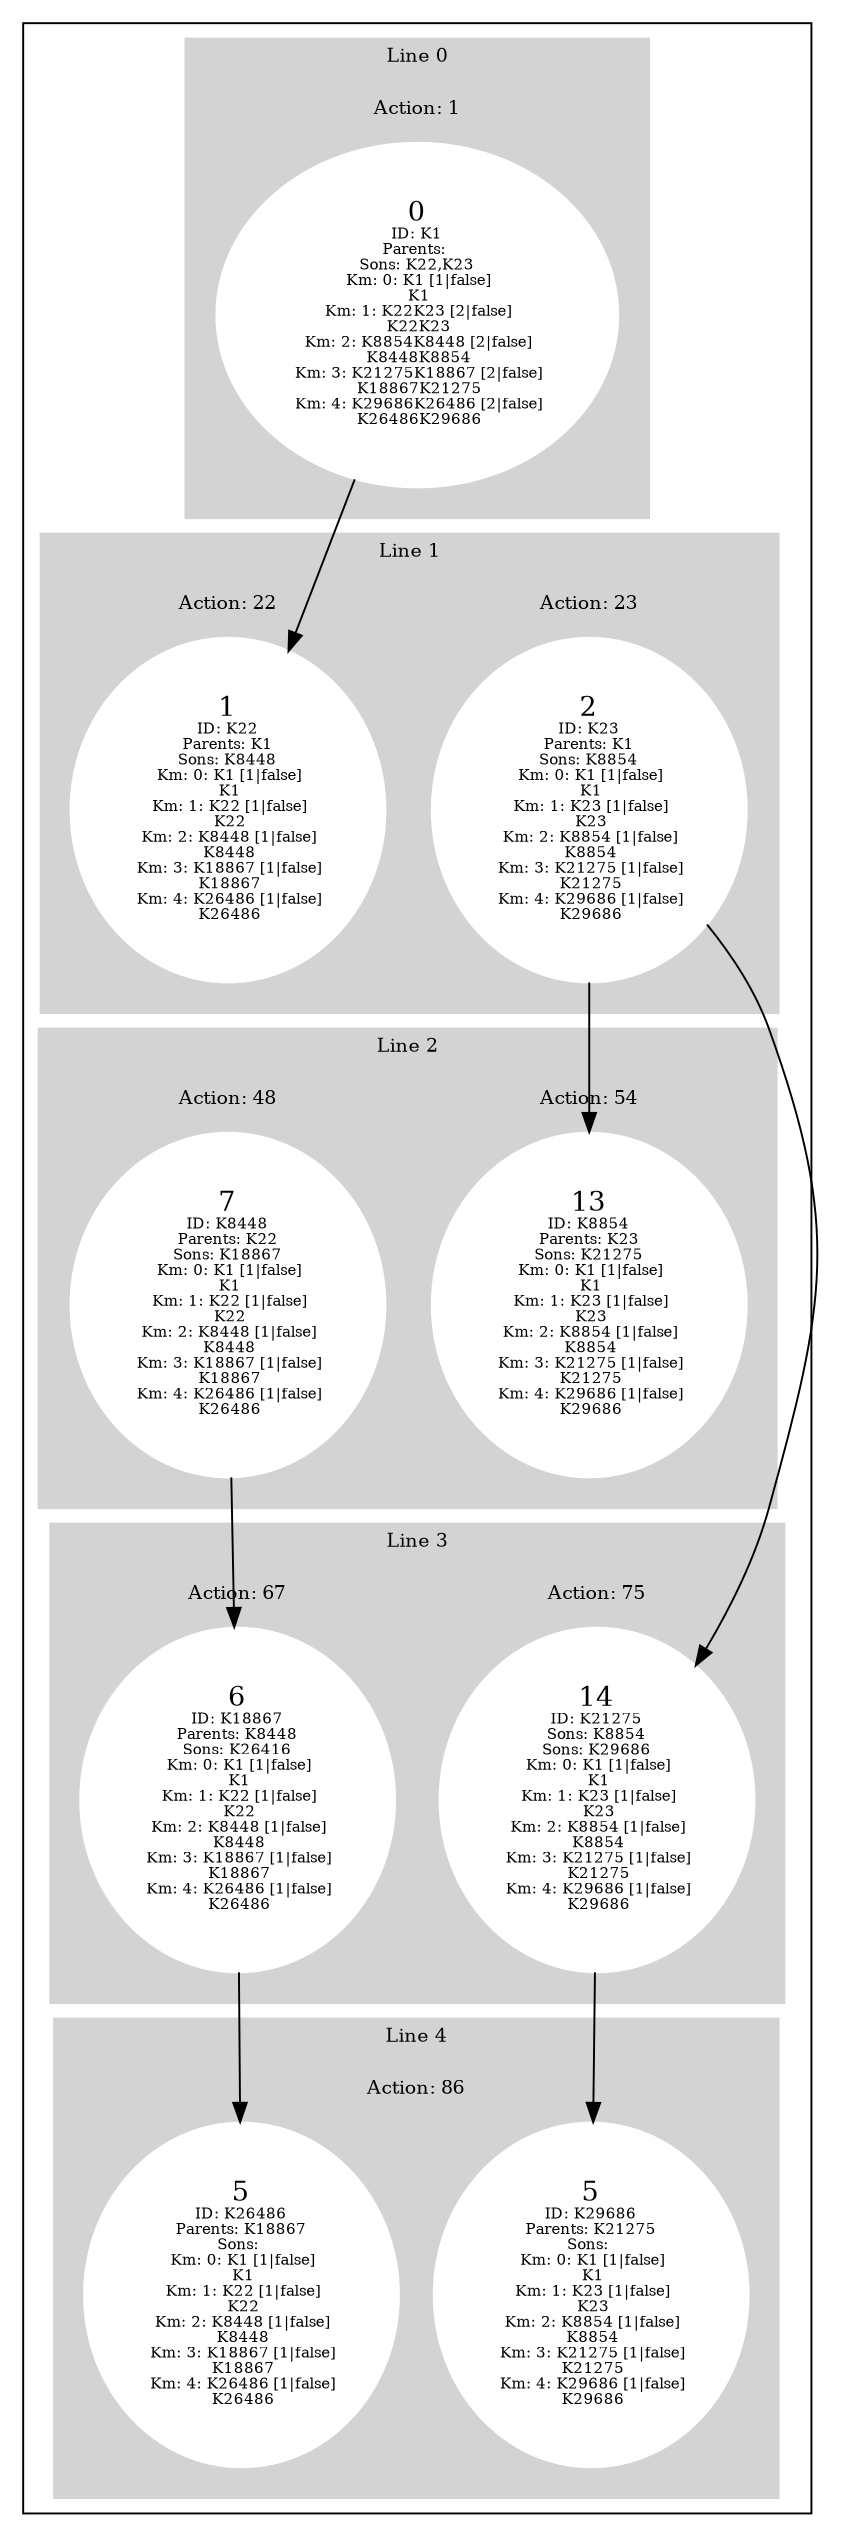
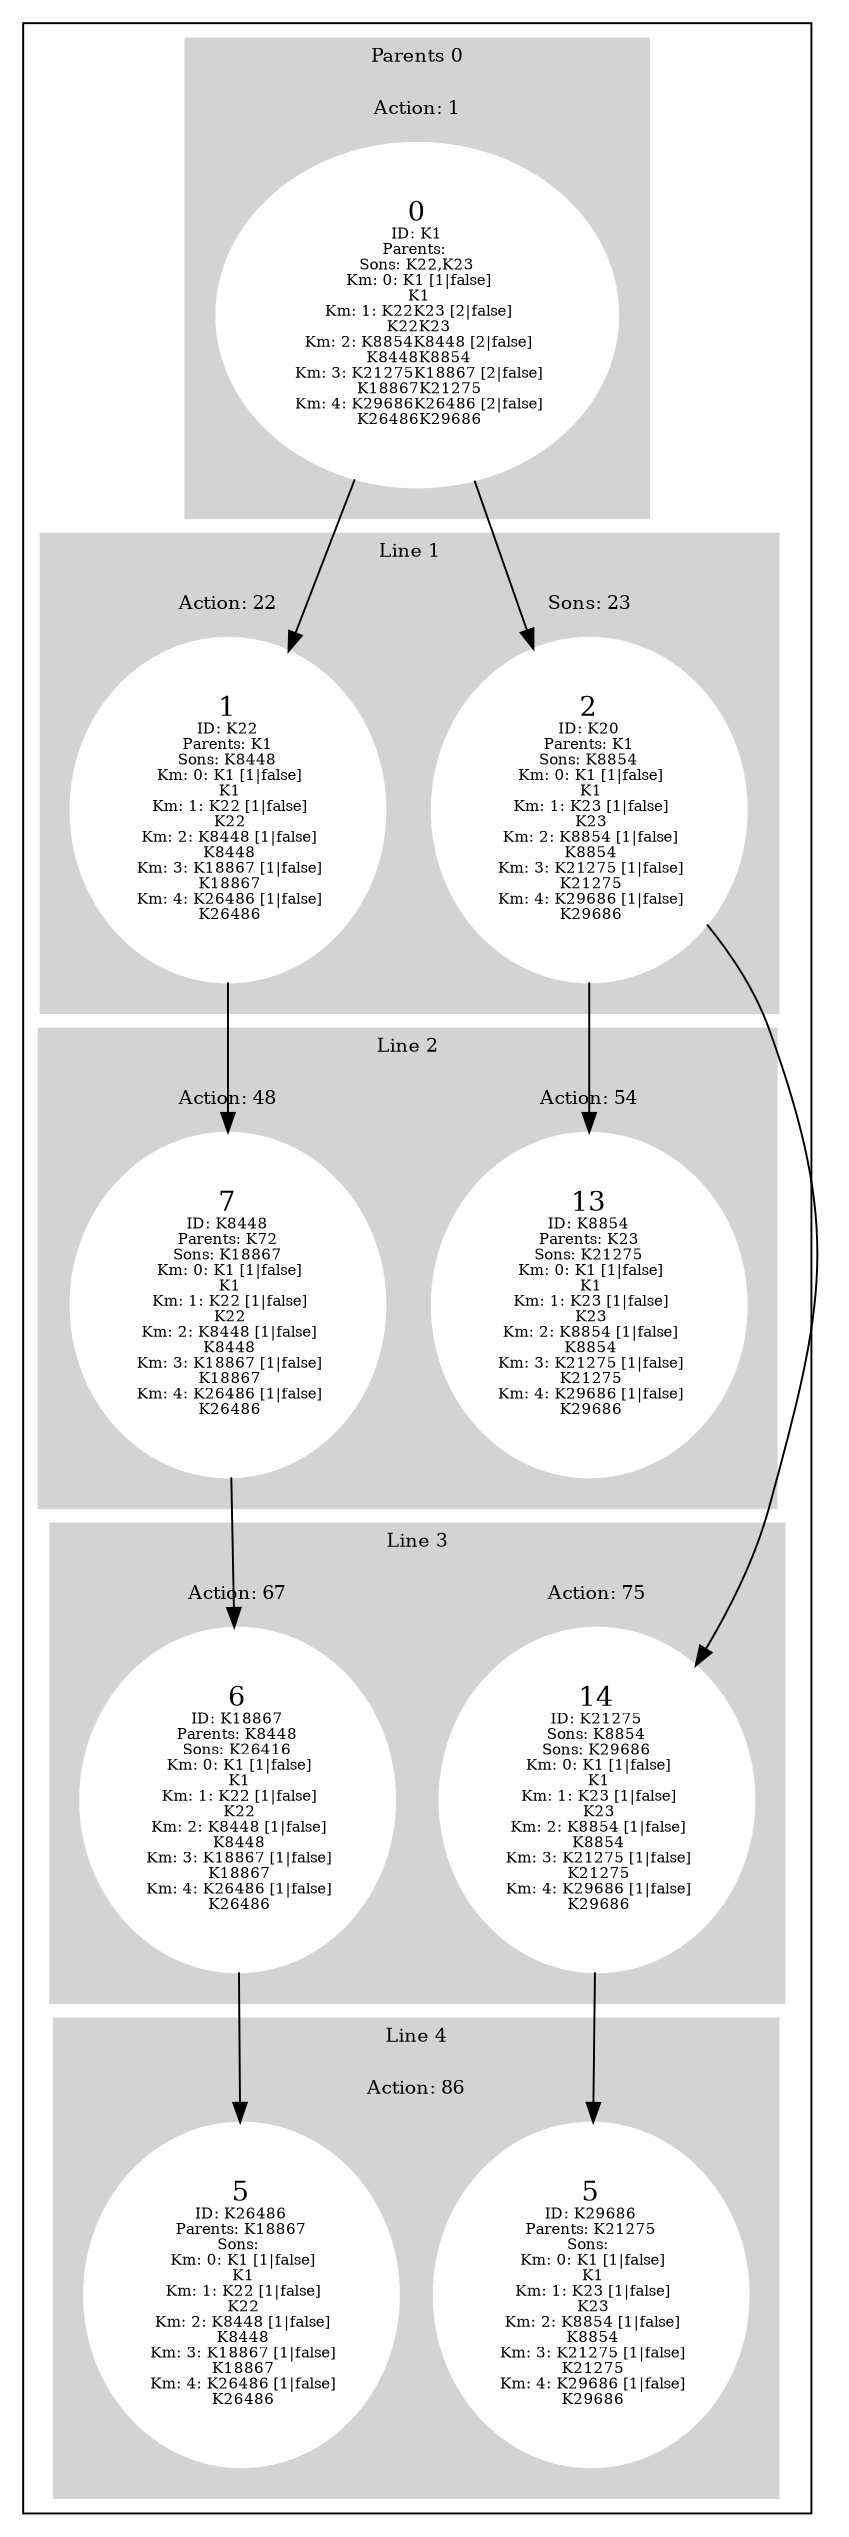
cluster "Line 0": label "Line 0" -> "Parents 0"
edge "0" -> "2": added
cluster "Action: 23": label "Action: 23" -> "Sons: 23"
node "2": text "ID: K23" -> "ID: K20"
edge "1" -> "7": added
node "7": text "Parents: K22" -> "Parents: K72"
